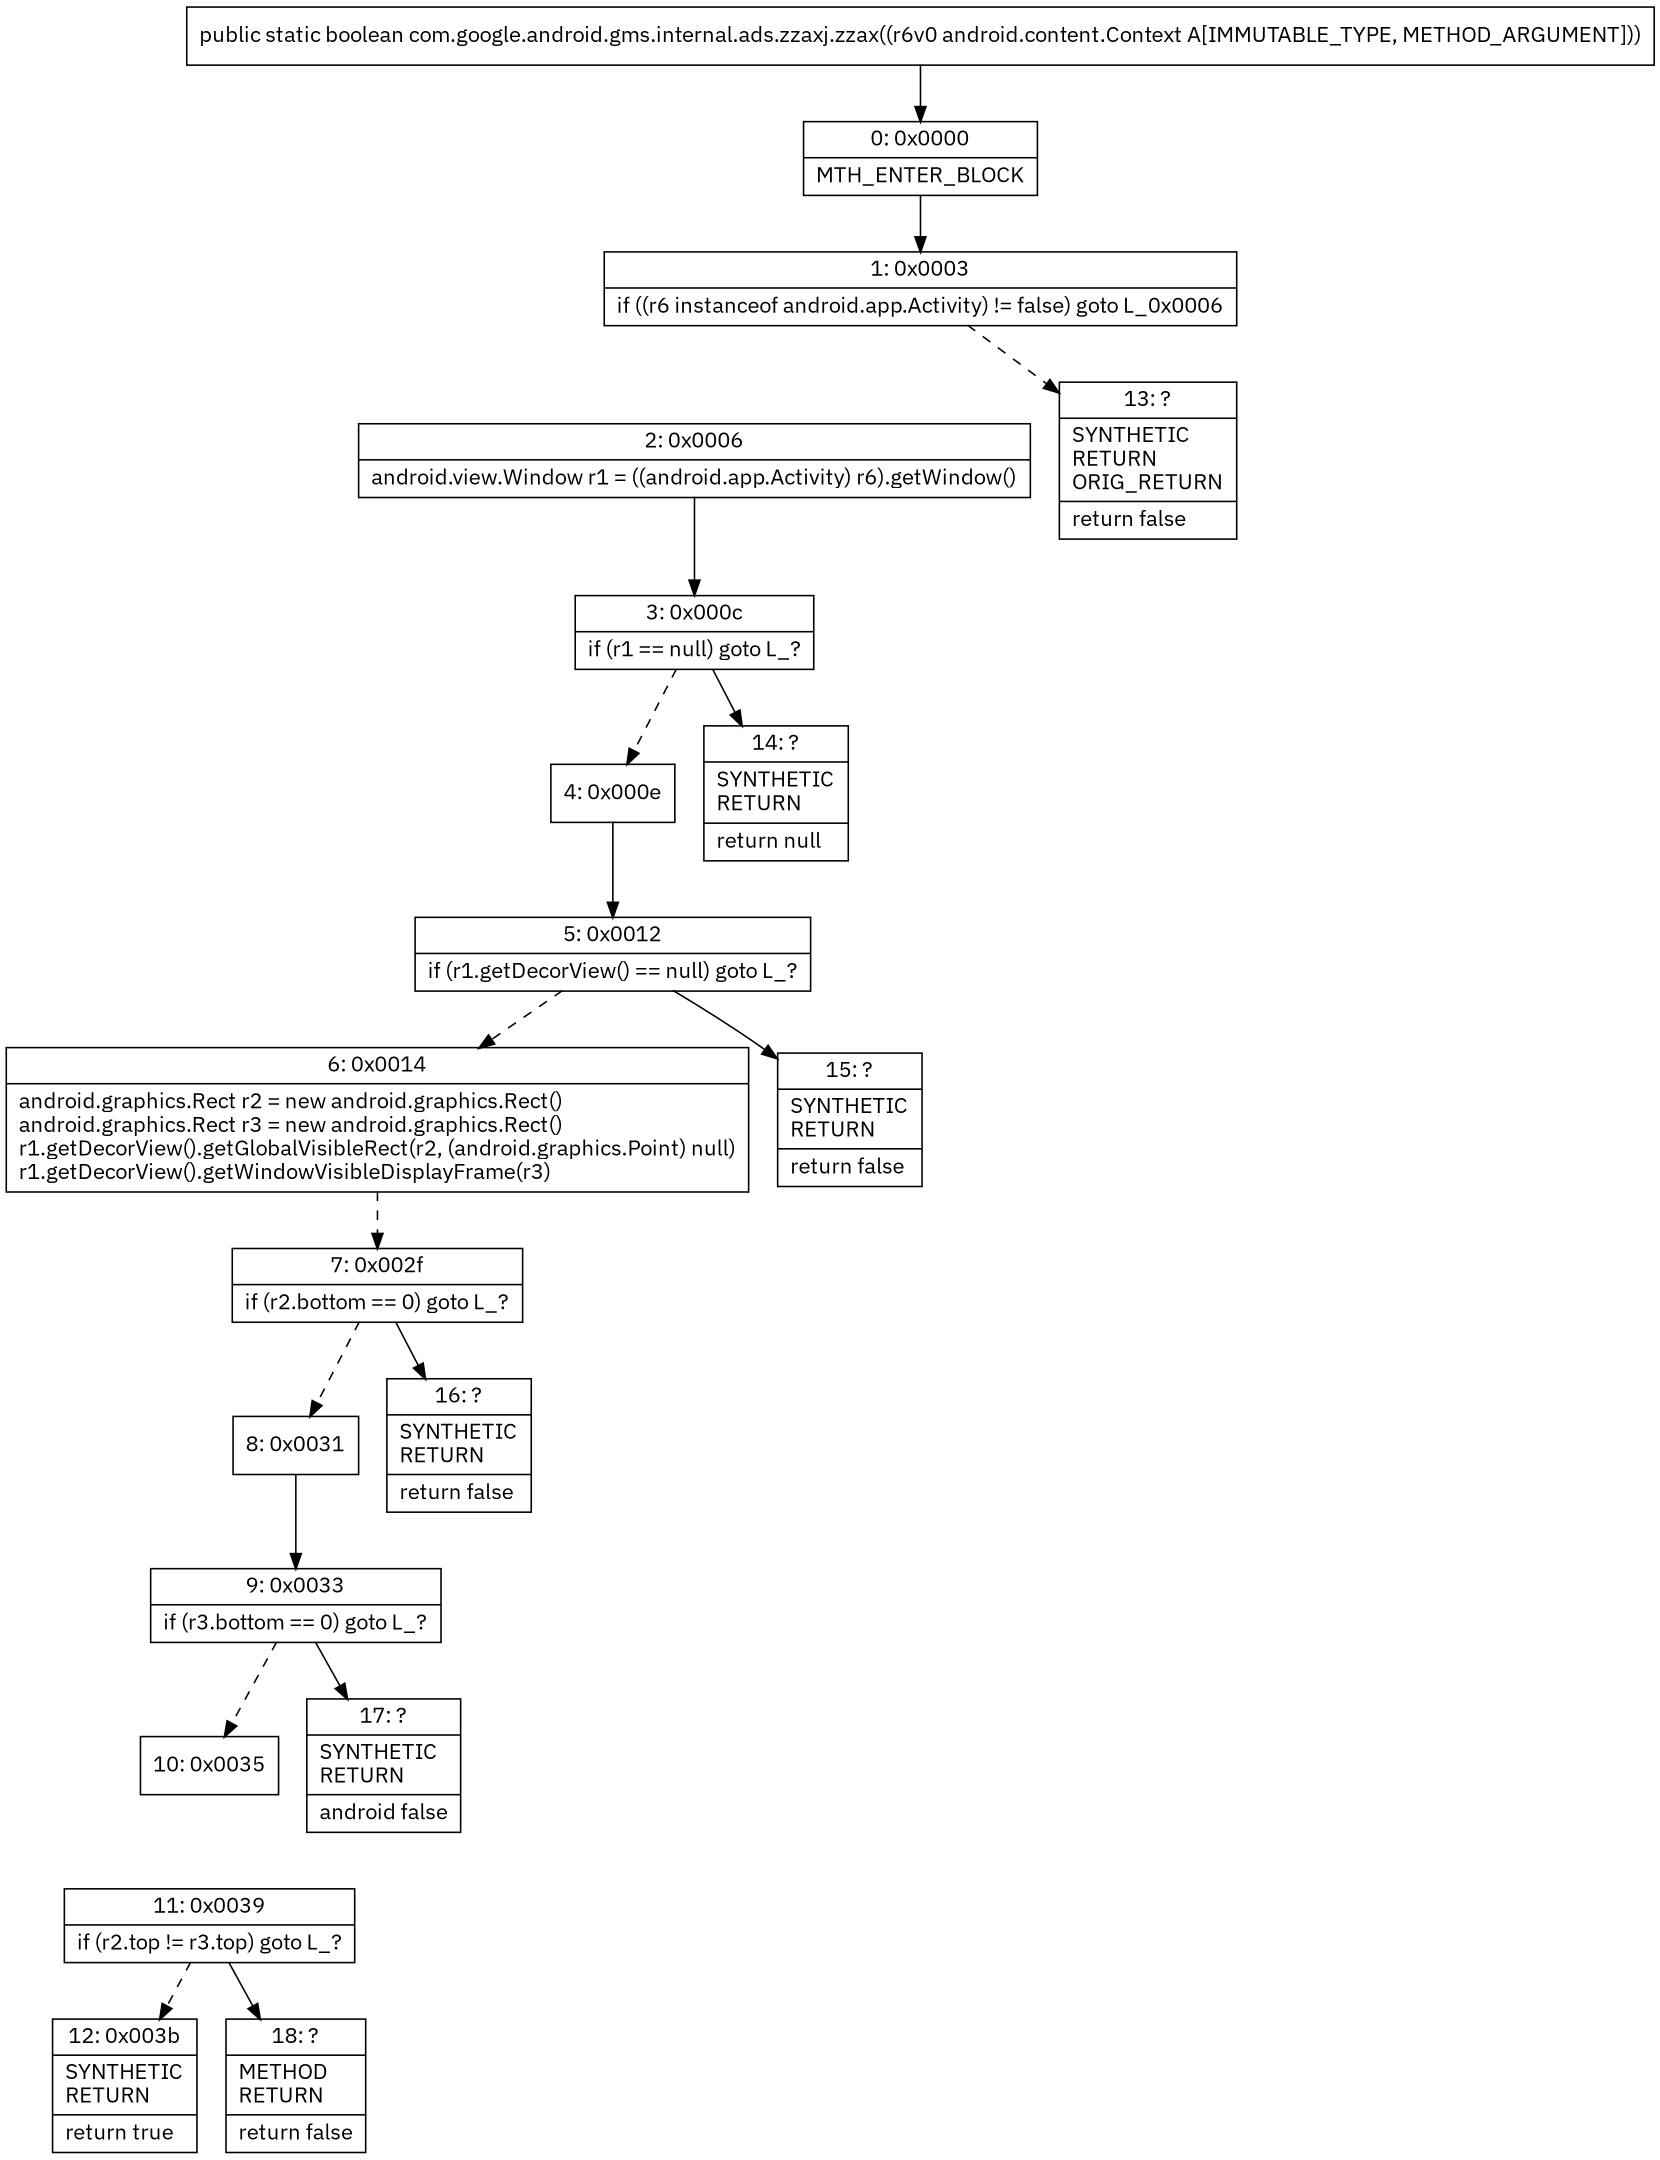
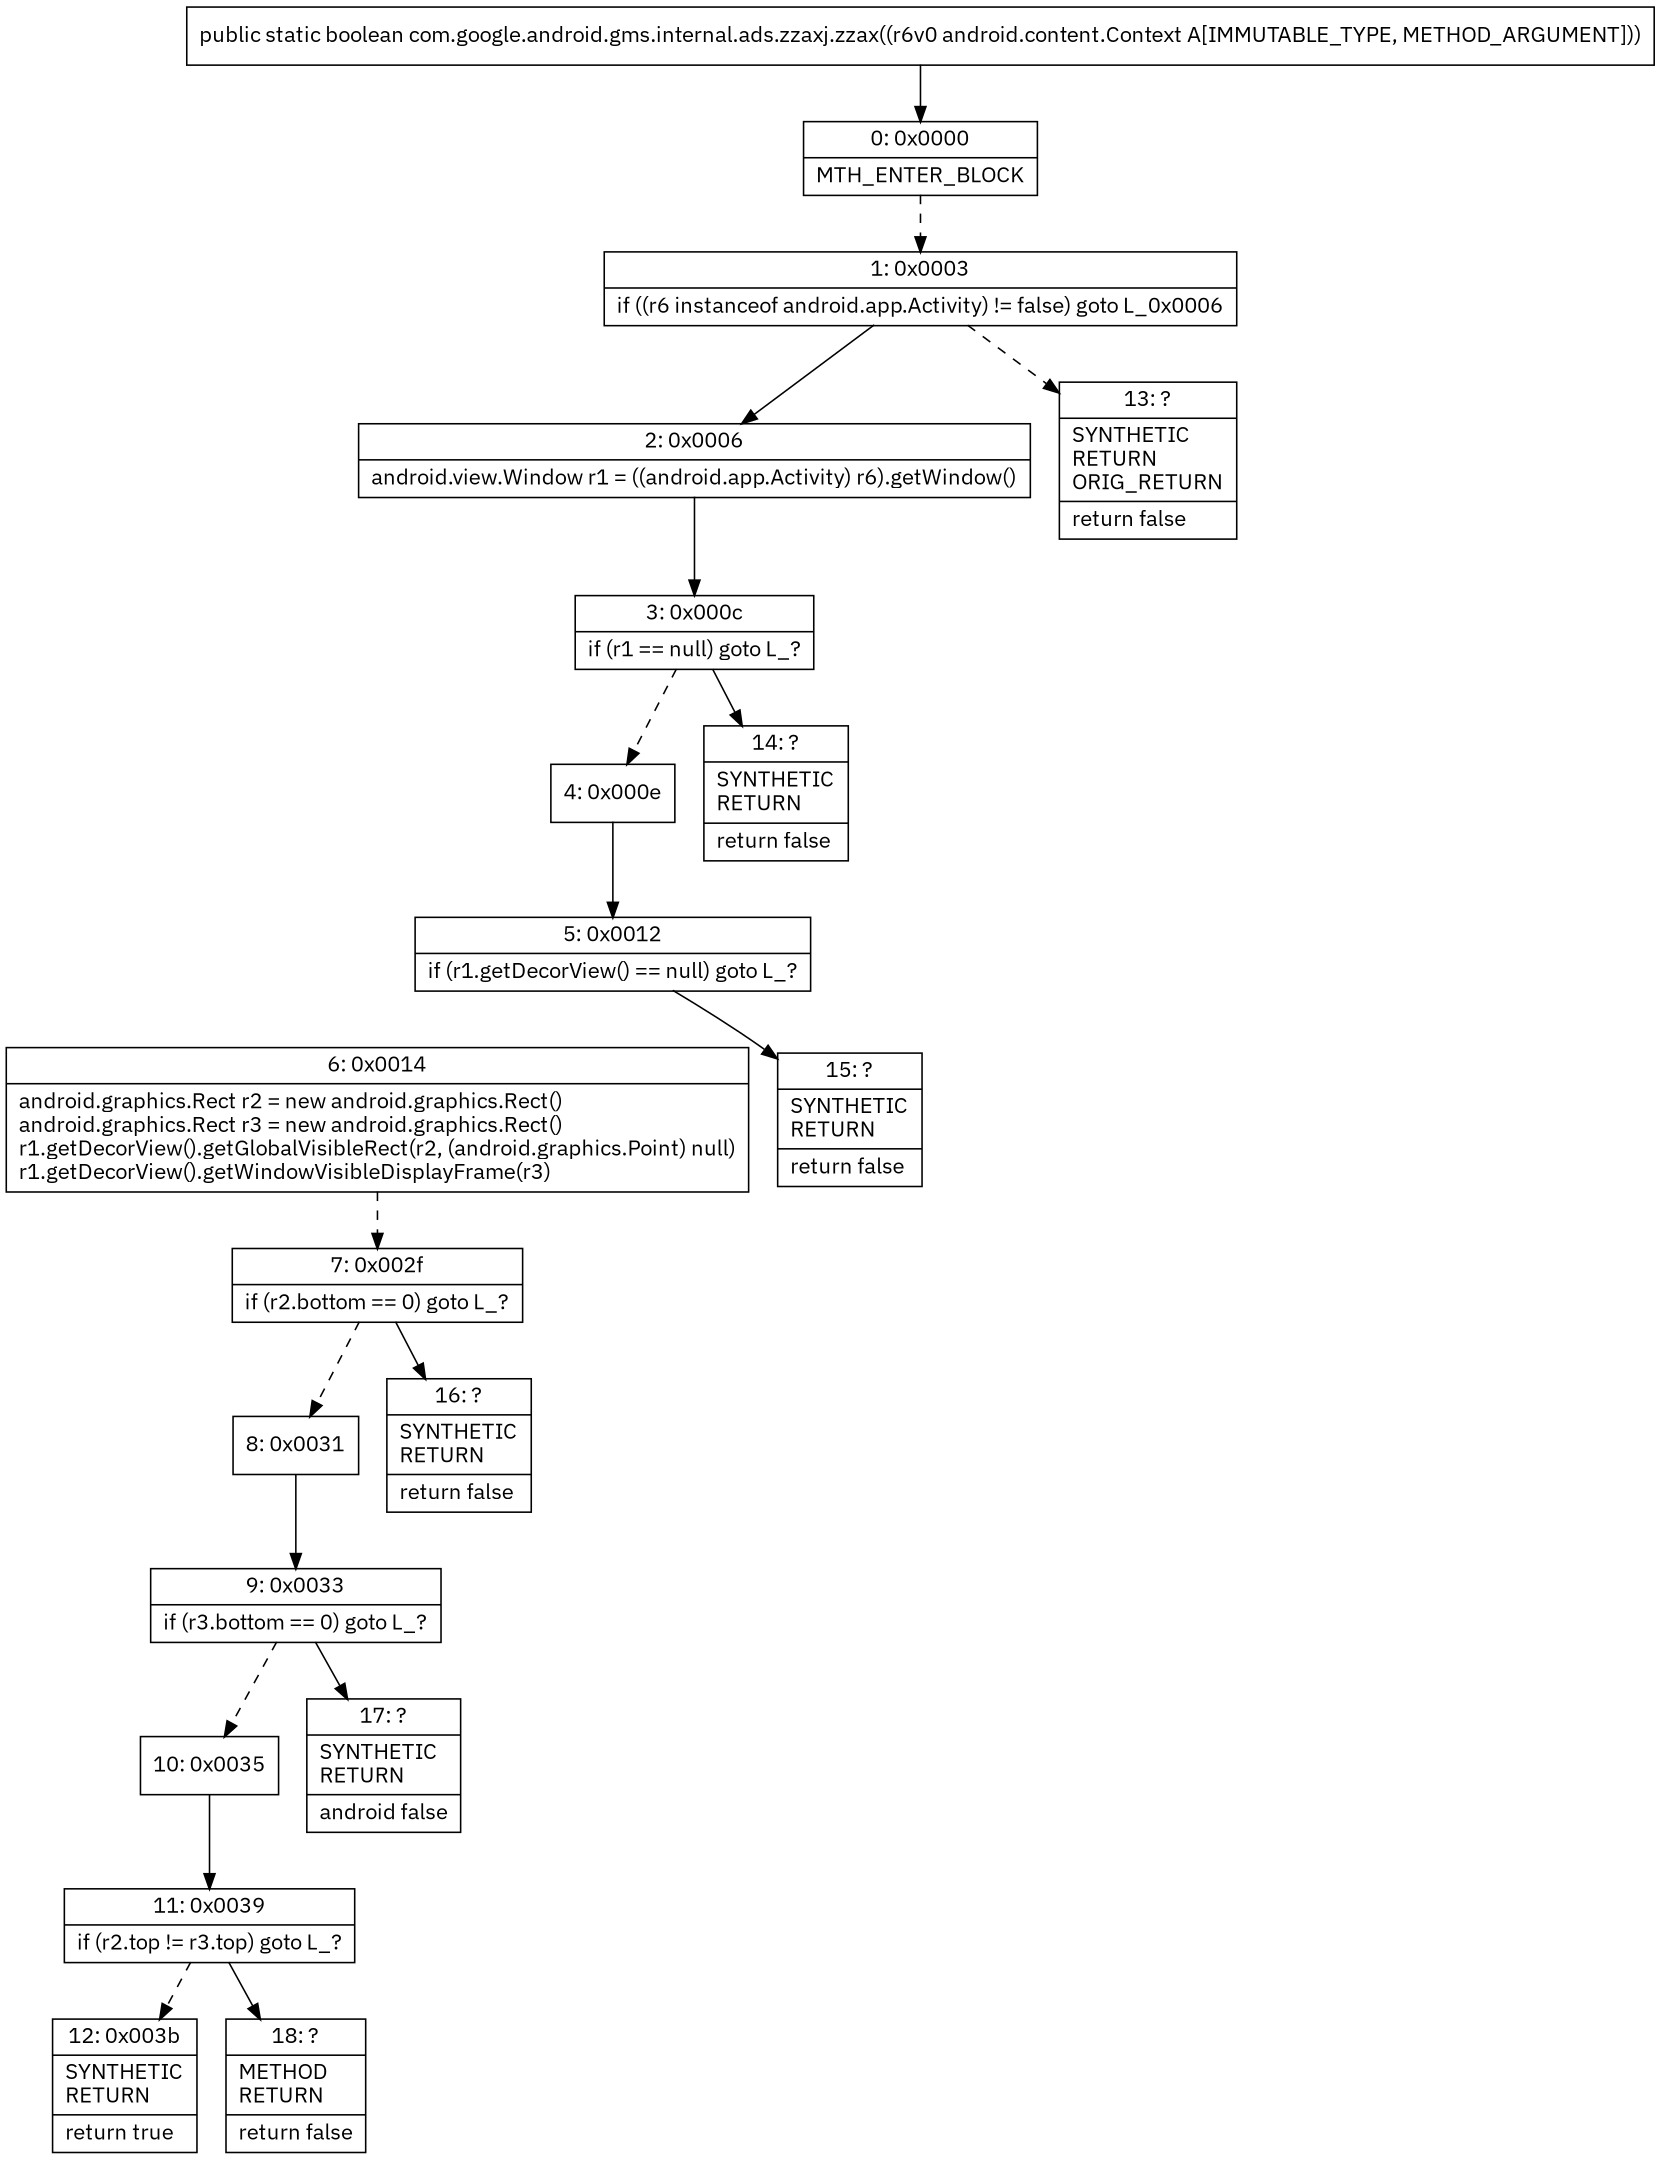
edge "0: 0x0000" -> "1: 0x0003": style solid -> dashed
edge "1: 0x0003" -> "2: 0x0006": added
node "14: ?": text "return null" -> "return false"
edge "5: 0x0012" -> "6: 0x0014": removed
edge "10: 0x0035" -> "11: 0x0039": added
